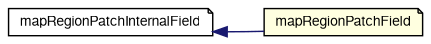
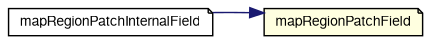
edge "mapRegionPatchField" -> "mapRegionPatchInternalField": reversed
